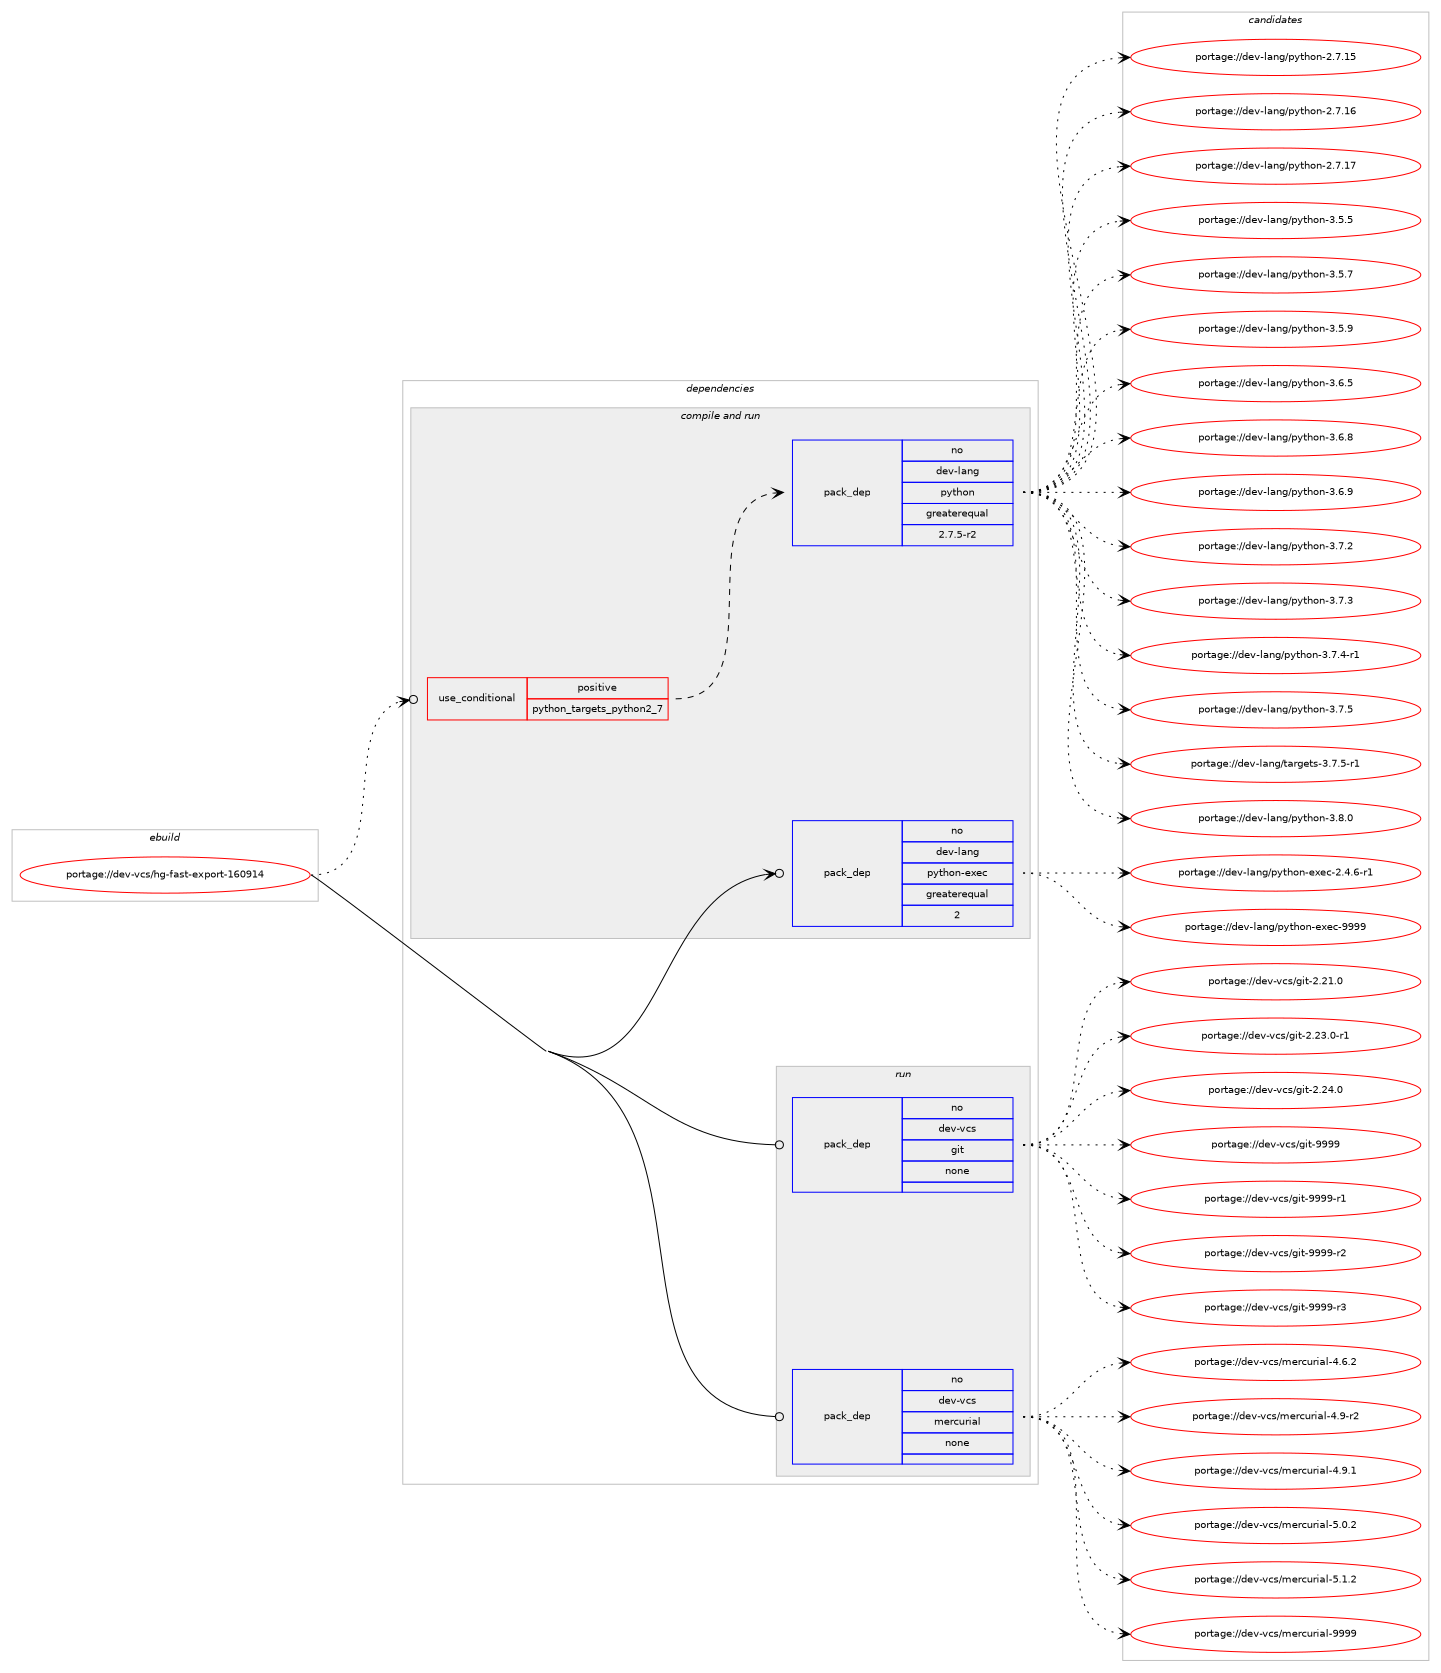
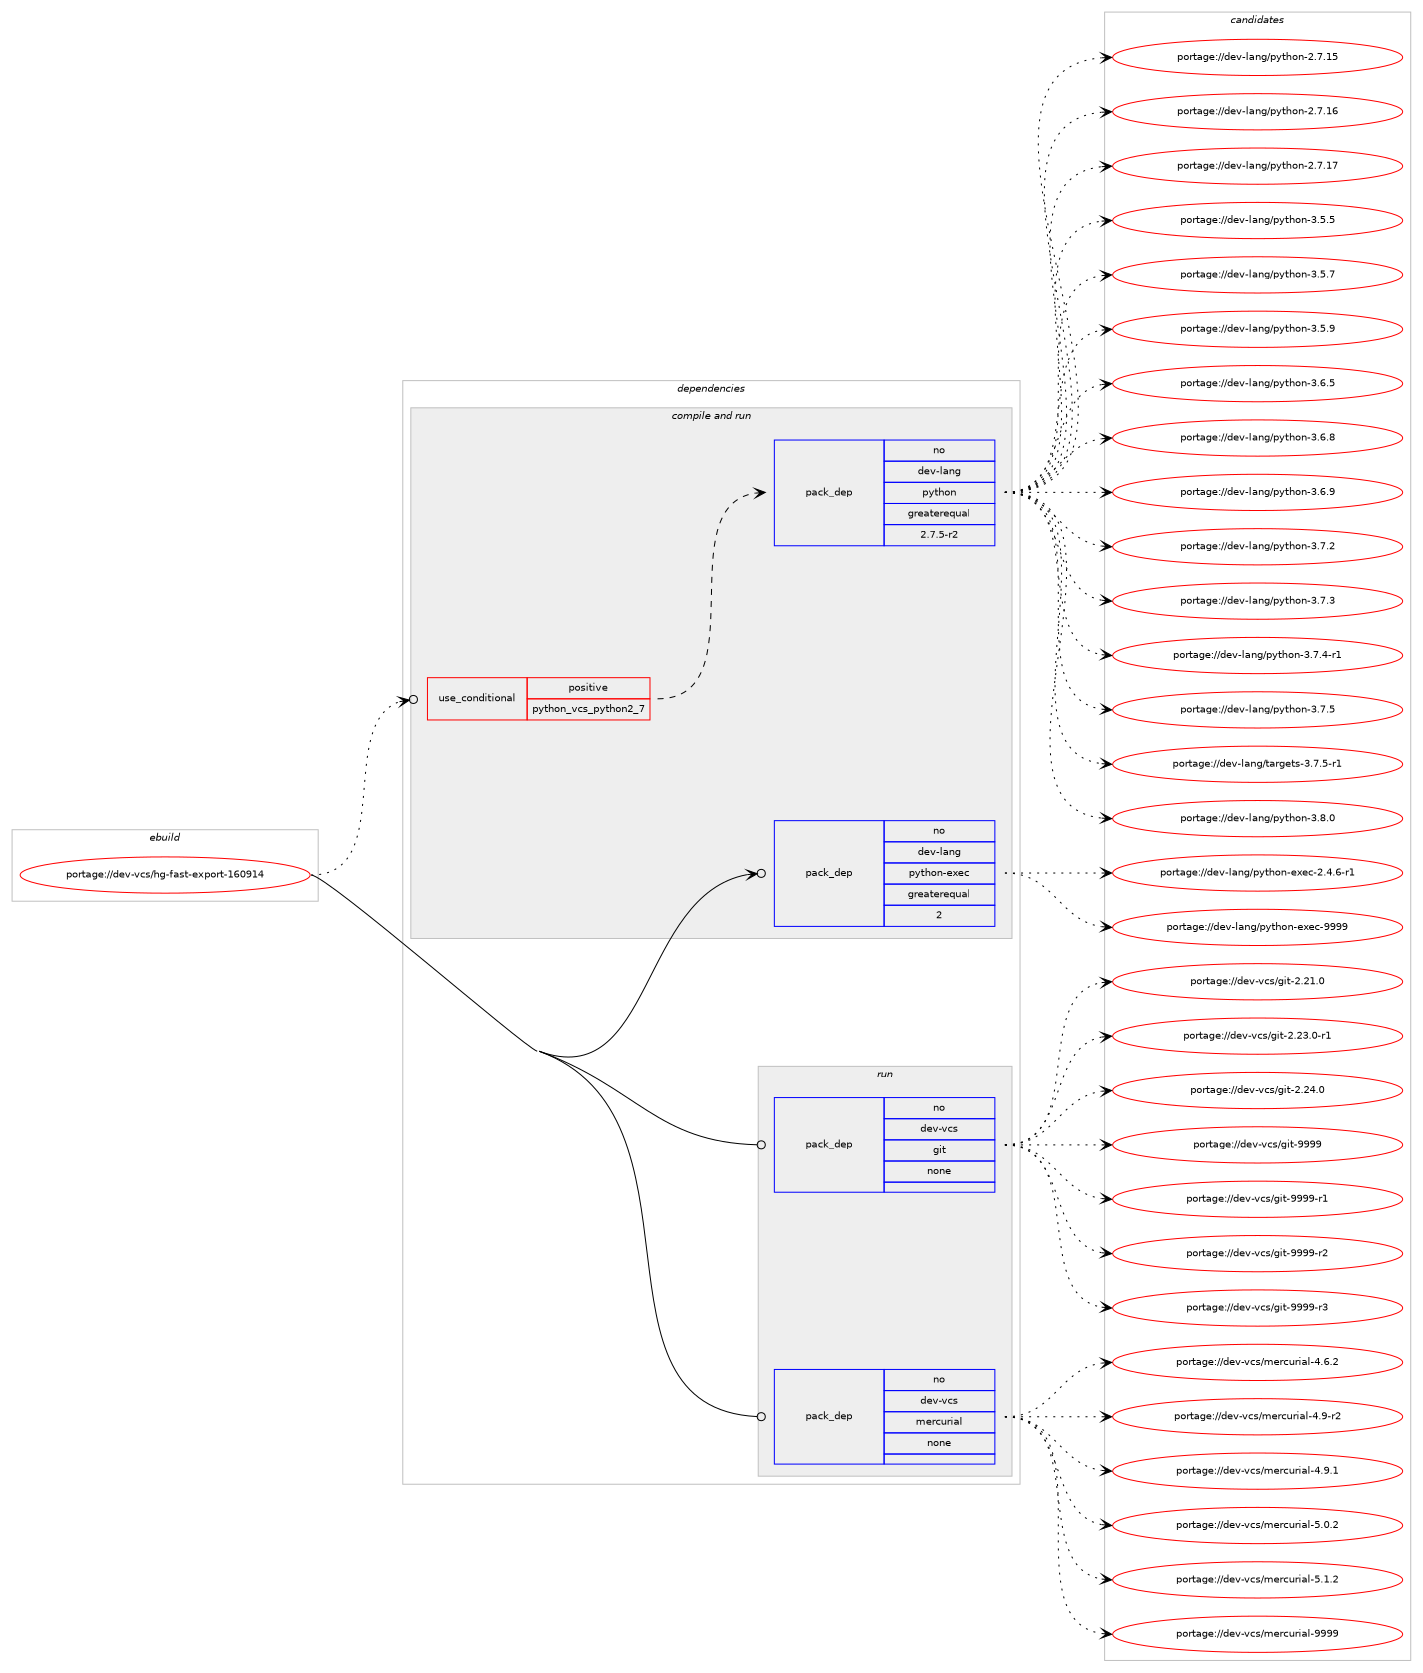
node "use_conditional": text "python_targets_python2_7" -> "python_vcs_python2_7"
